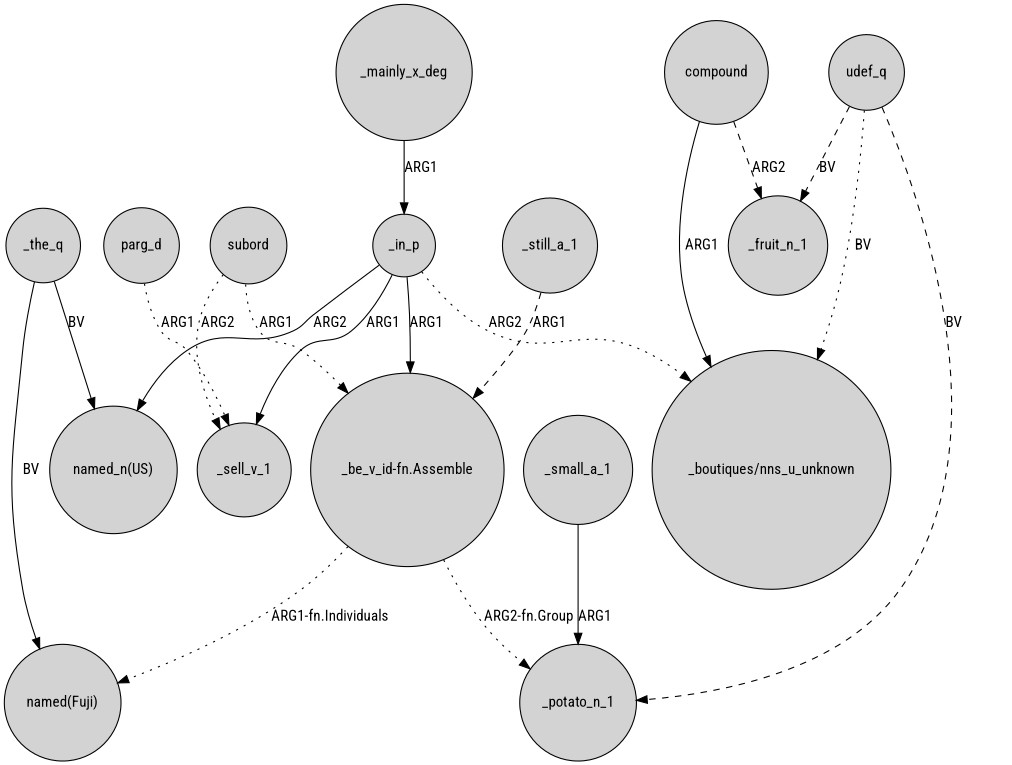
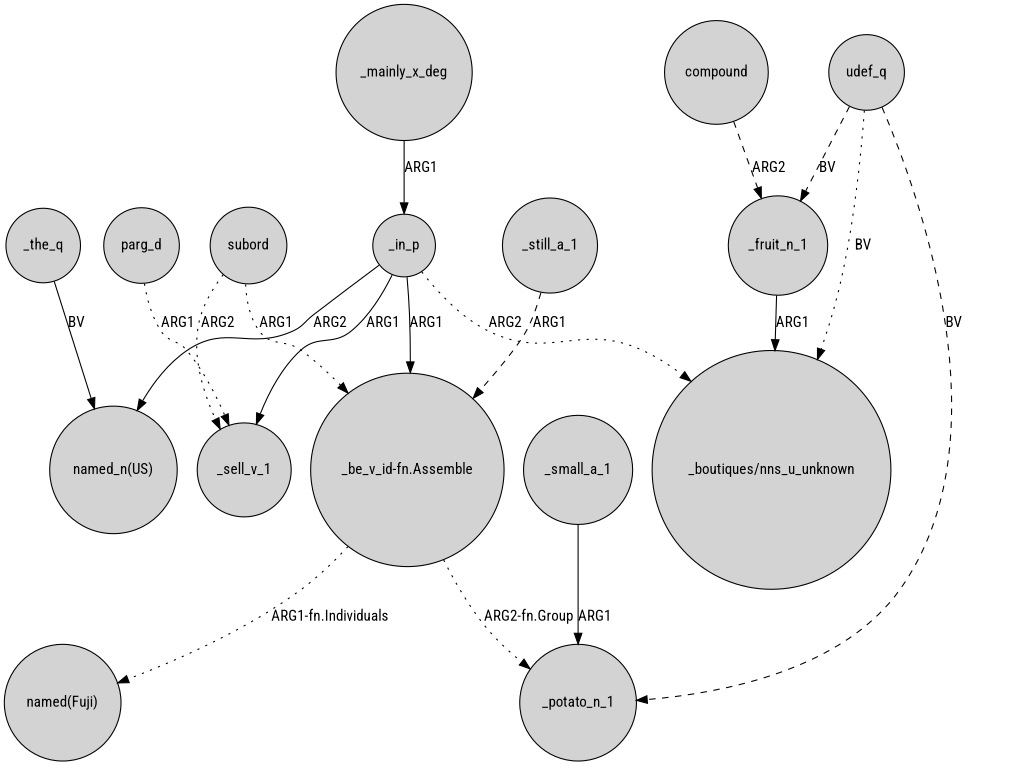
edge "compound" -> "_boutiques/nns_u_unknown": now "_fruit_n_1" -> "_boutiques/nns_u_unknown"
edge "_the_q" -> "named(Fuji)": removed, label "BV"
